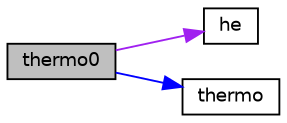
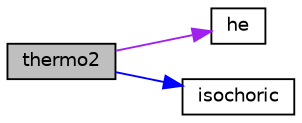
node "thermo0": label "thermo0" -> "thermo2"
node "thermo": label "thermo" -> "isochoric"
